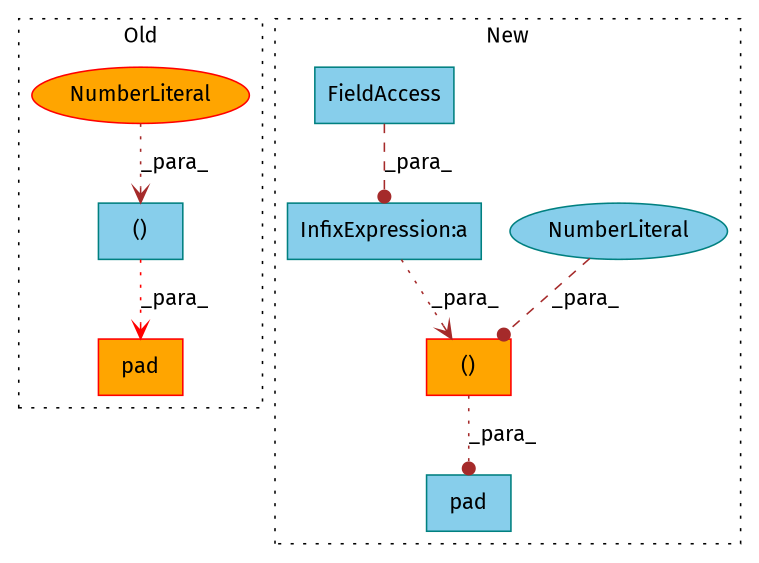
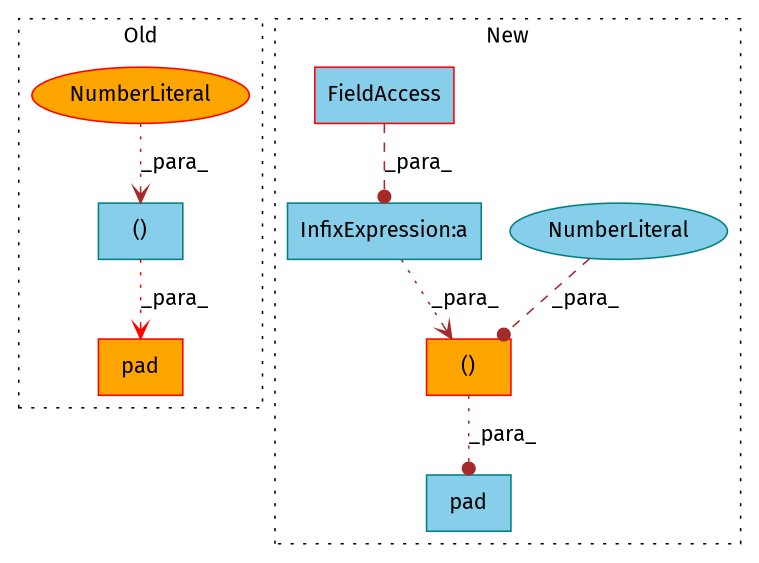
node "FieldAccess": color teal -> red
